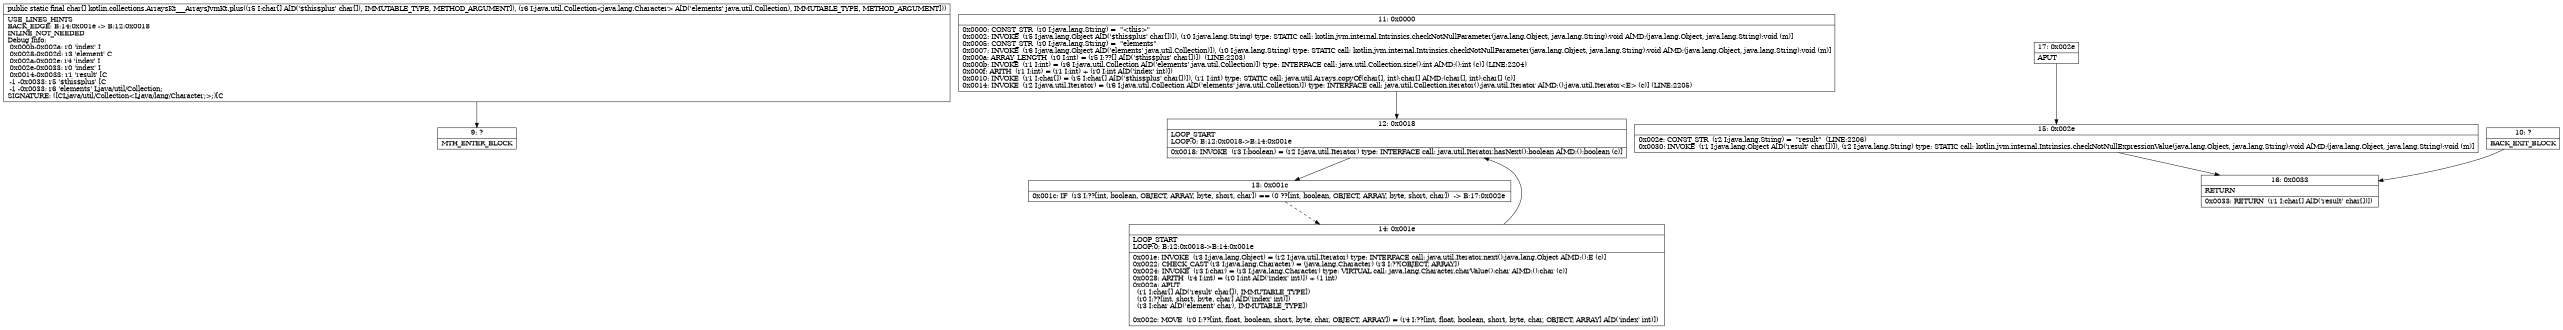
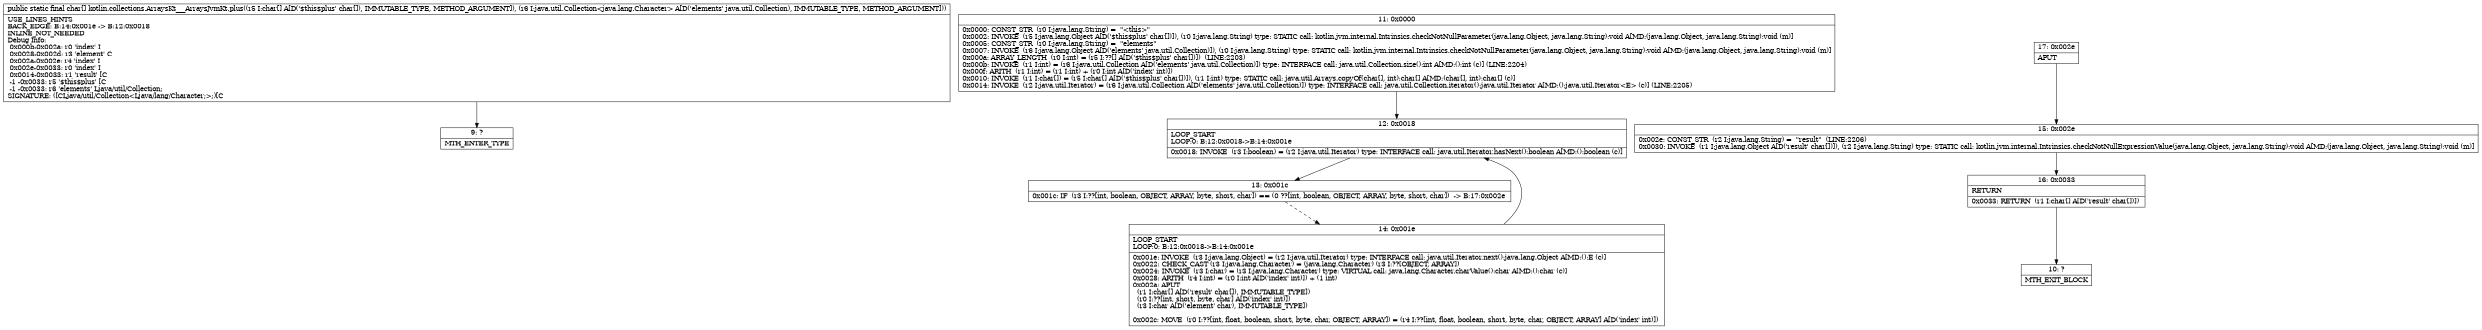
node "9: ?": text "MTH_ENTER_BLOCK" -> "MTH_ENTER_TYPE"
node "10: ?": text "BACK_EXIT_BLOCK" -> "MTH_EXIT_BLOCK"
edge "10: ?" -> "16: 0x0033": reversed
